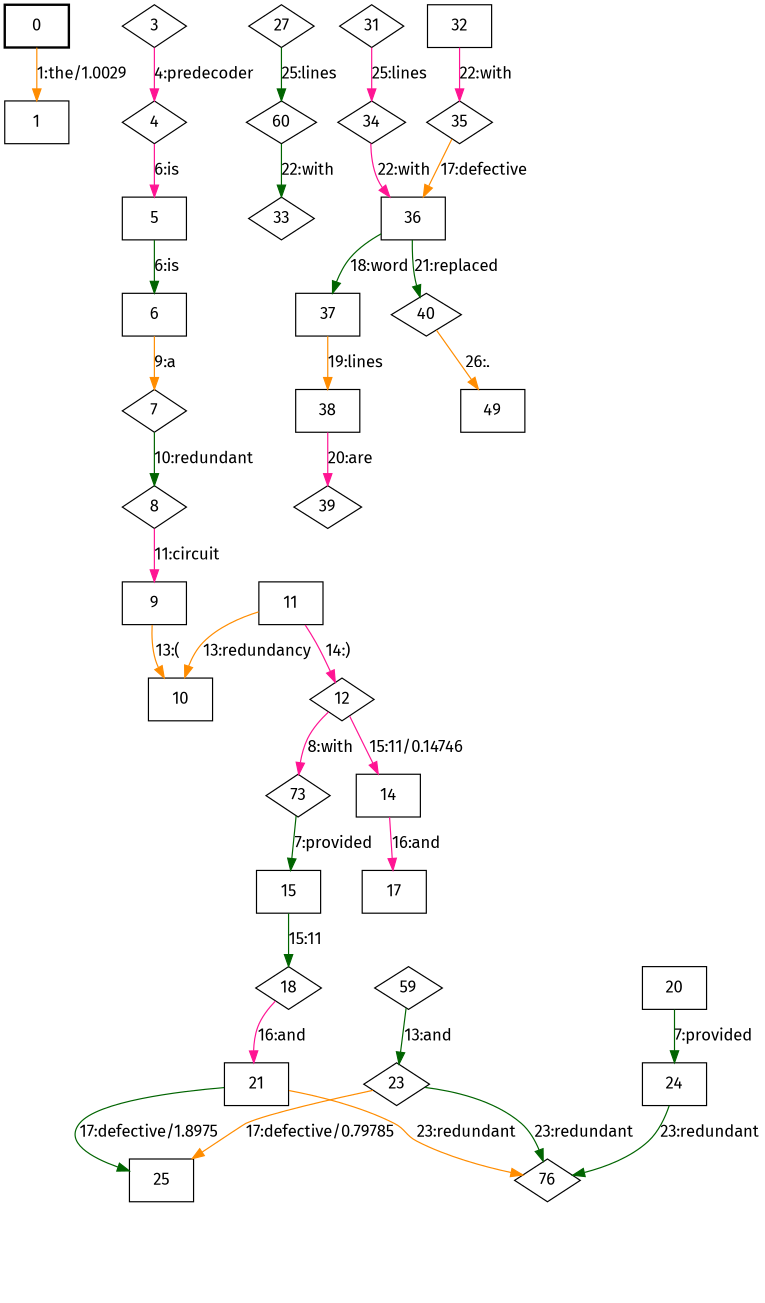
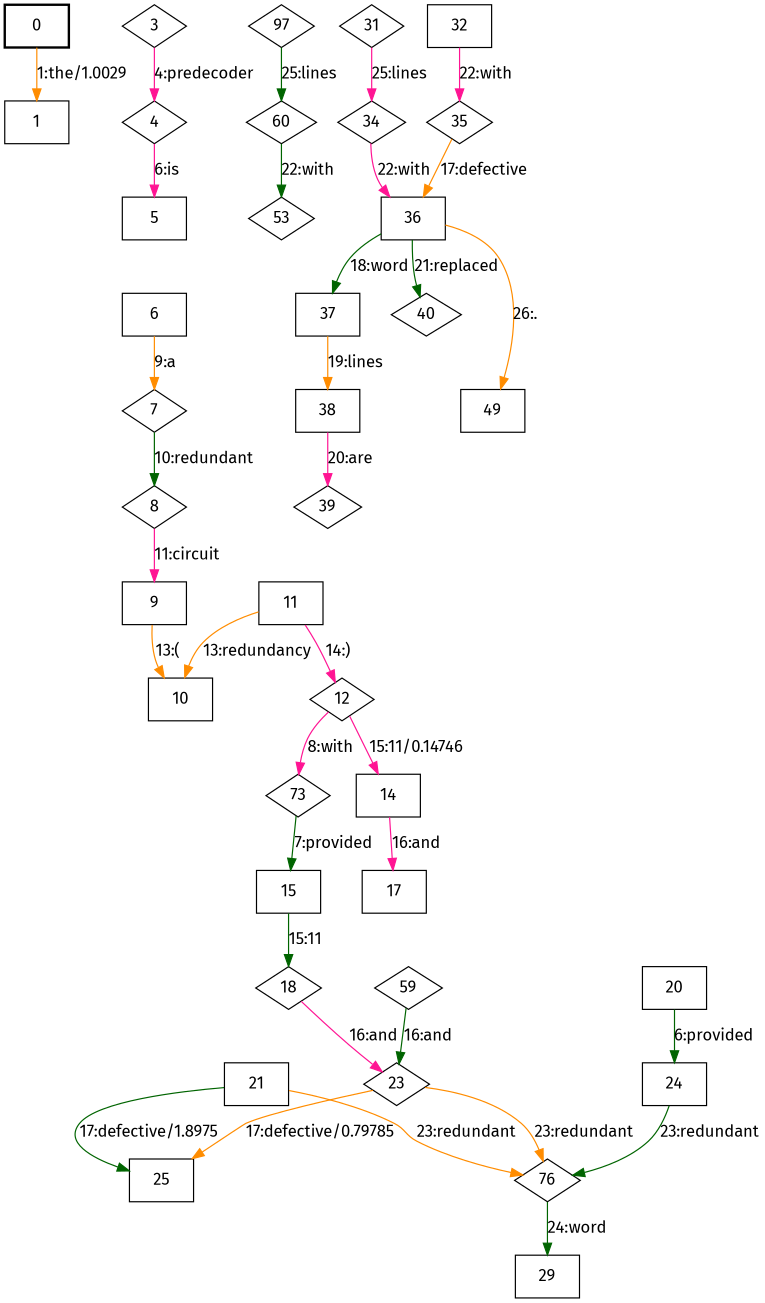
node "27": label "27" -> "97"
node "33": label "33" -> "53"
edge "5" -> "6": removed, label "6:is"
edge "40" -> "49": now "36" -> "49"
edge "18" -> "21": now "18" -> "23"
edge "59" -> "23": label "13:and" -> "16:and"
edge "20" -> "24": label "7:provided" -> "6:provided"
edge "23" -> "76": color darkgreen -> darkorange
node "29": added
